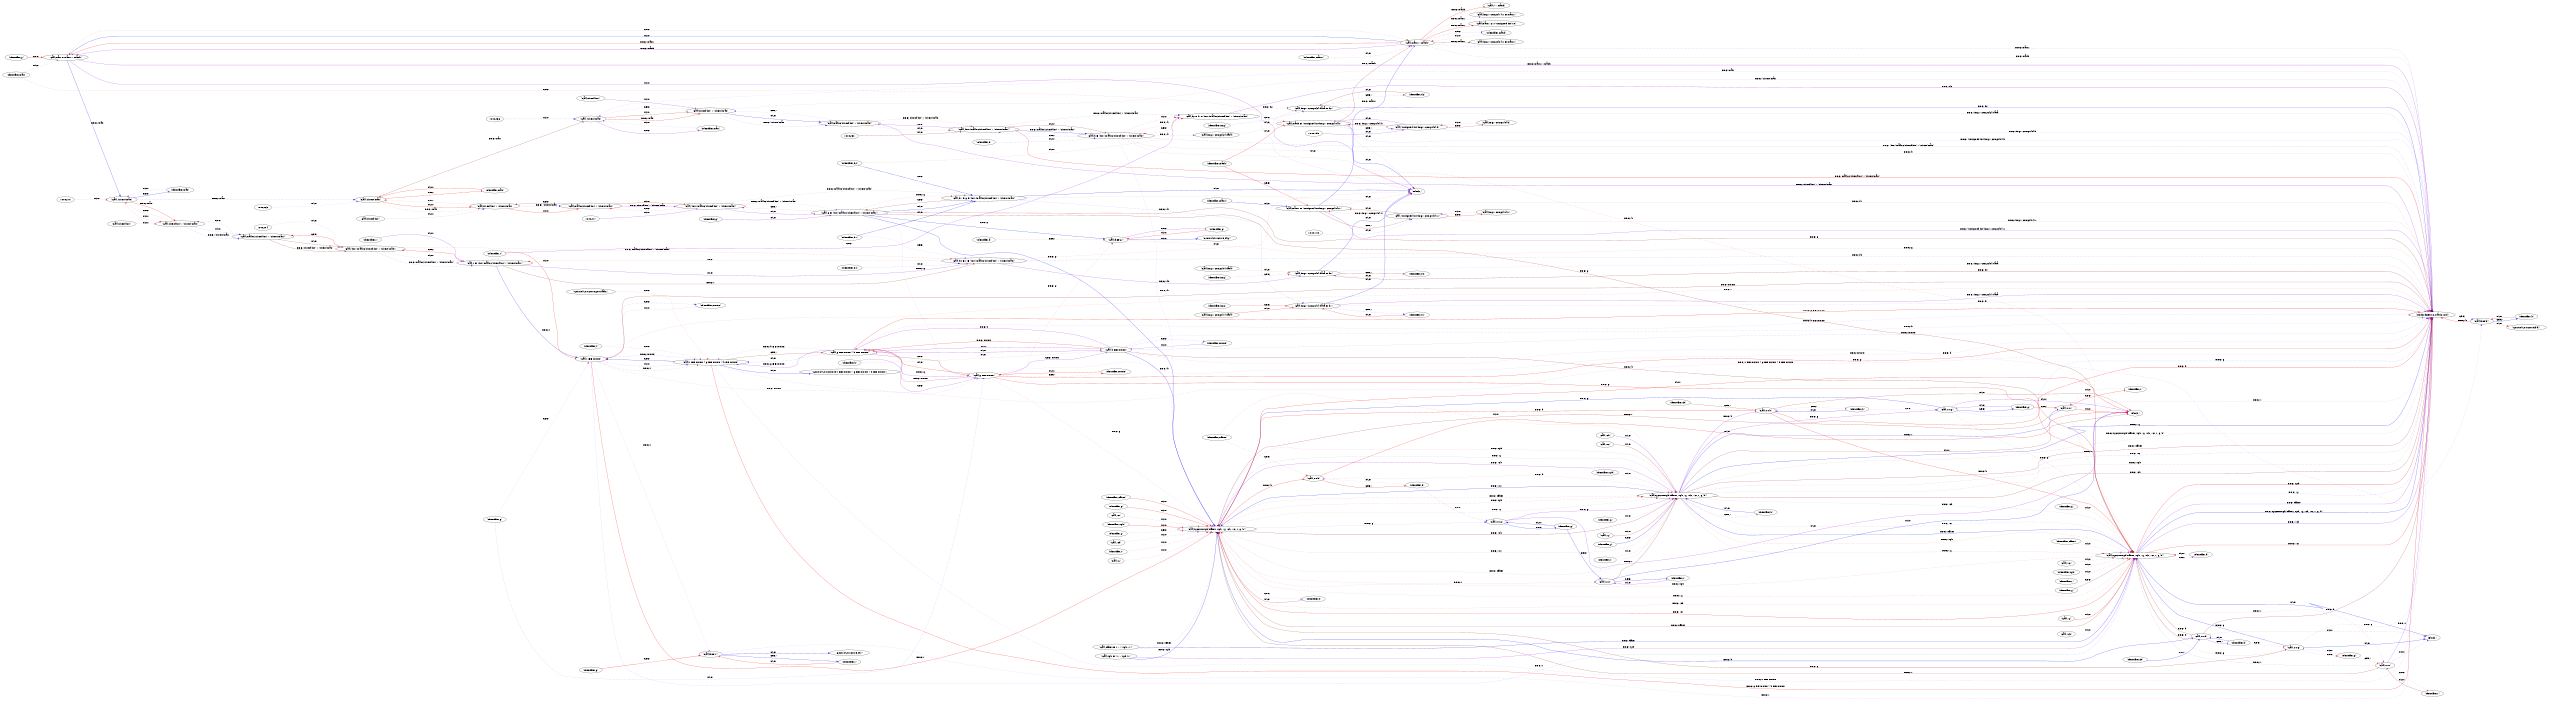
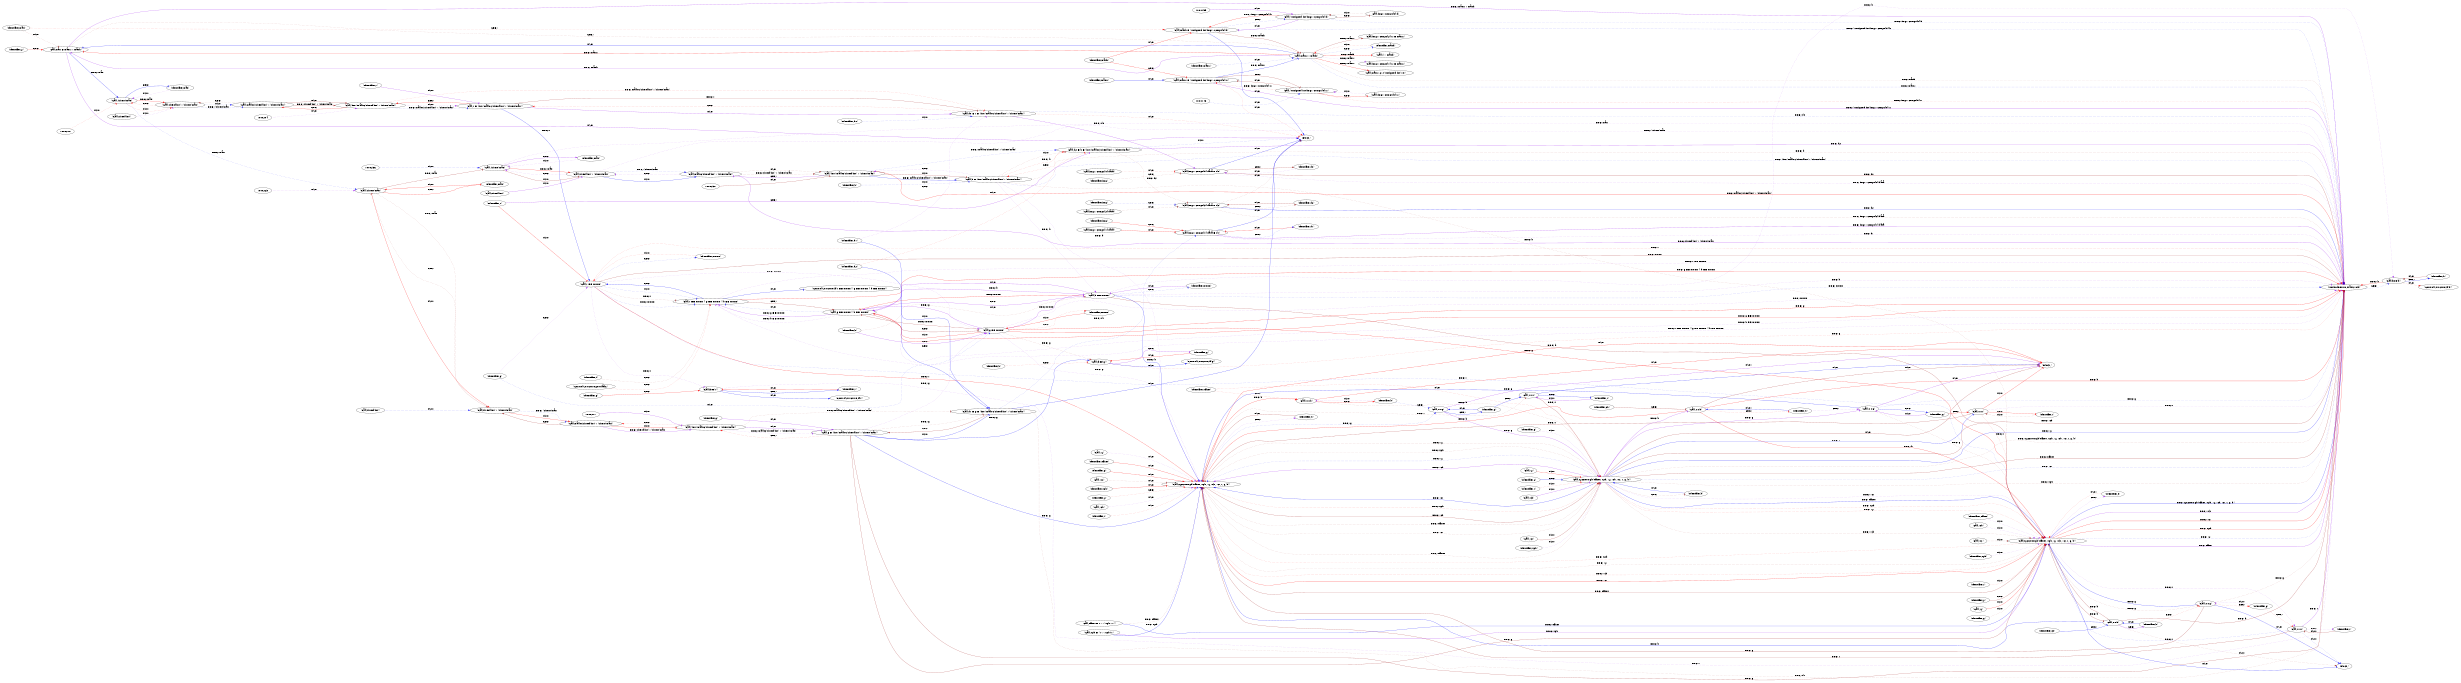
edge "(Call,b = (int*)malloc(sizeof(int) * (size_t)max))" -> "(Call,img->comps[2].data)": now "(Call,b = (int*)malloc(sizeof(int) * (size_t)max))" -> "(Call,b == NULL)"
edge "(Call,g = (int*)malloc(sizeof(int) * (size_t)max))" -> "(Call,free(g))": label "CFG: g" -> "DDG: g"
edge "(Call,g == NULL)" -> "(Call,b == NULL)": label "CFG: NULL" -> "DDG: NULL"
